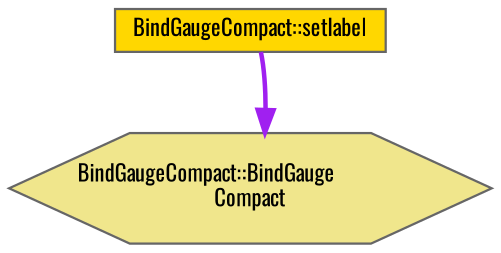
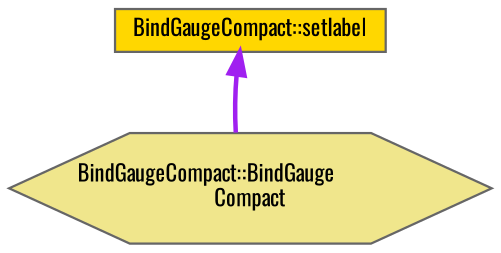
edge "BindGaugeCompact::setlabel" -> "BindGaugeCompact::BindGauge Compact": reversed
